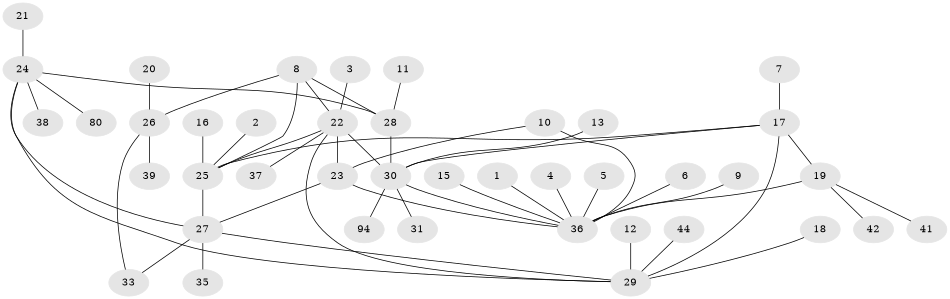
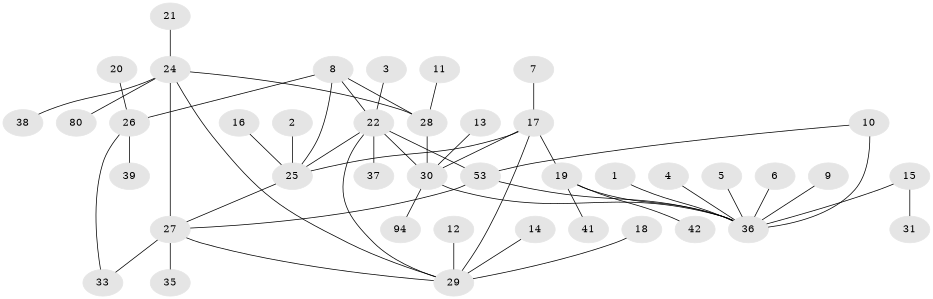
node "23": label "23" -> "53"
edge "30" -- "31": now "15" -- "31"
node "44": label "44" -> "14"
